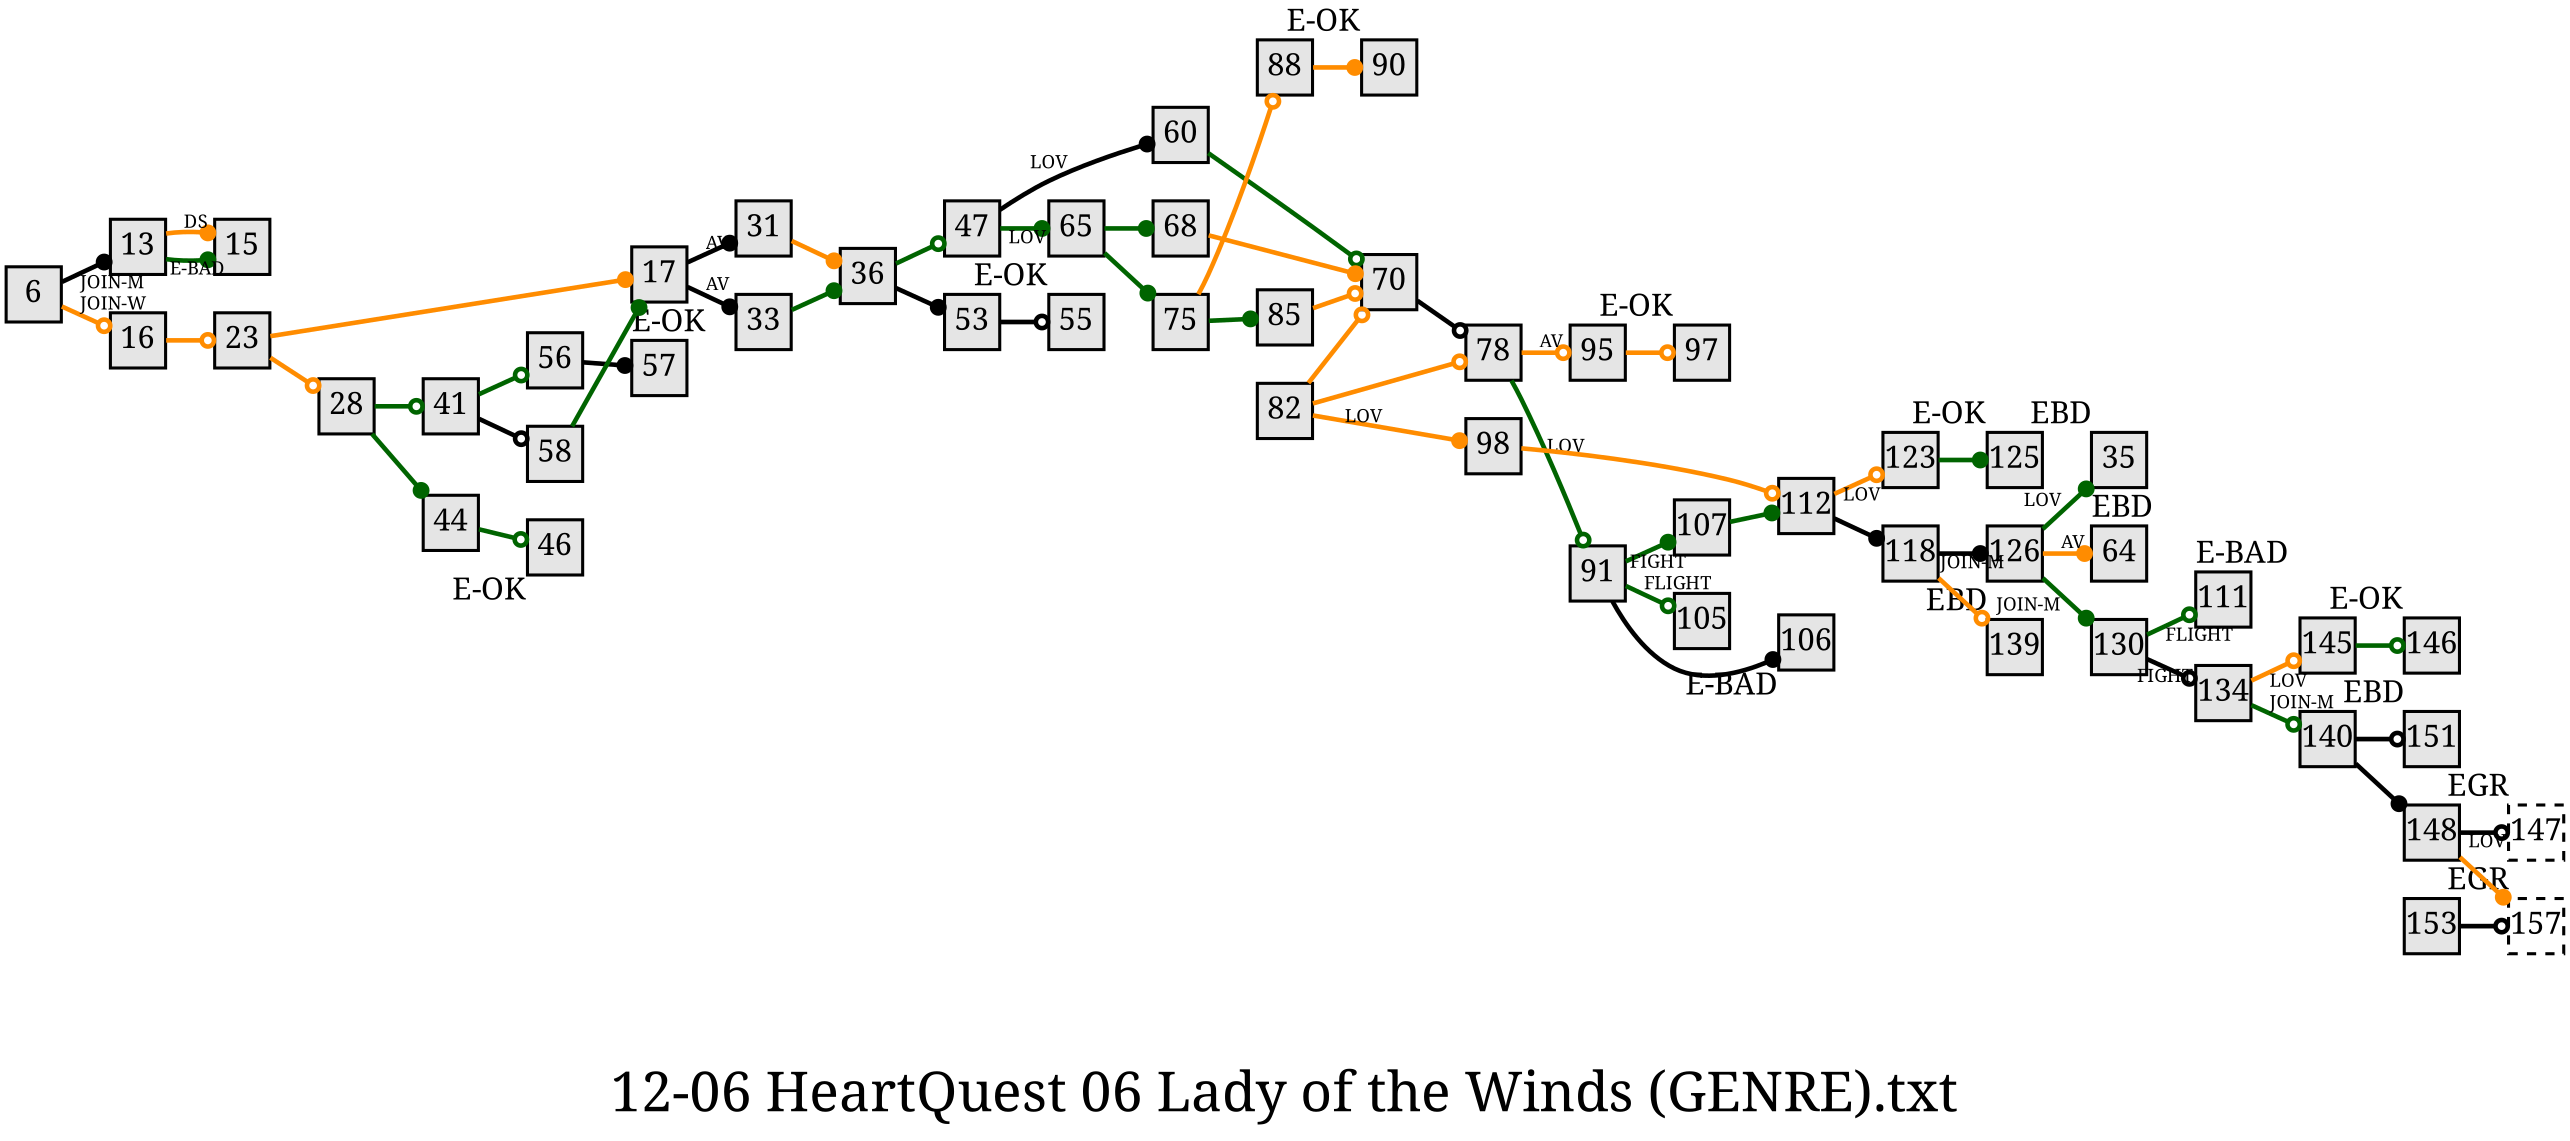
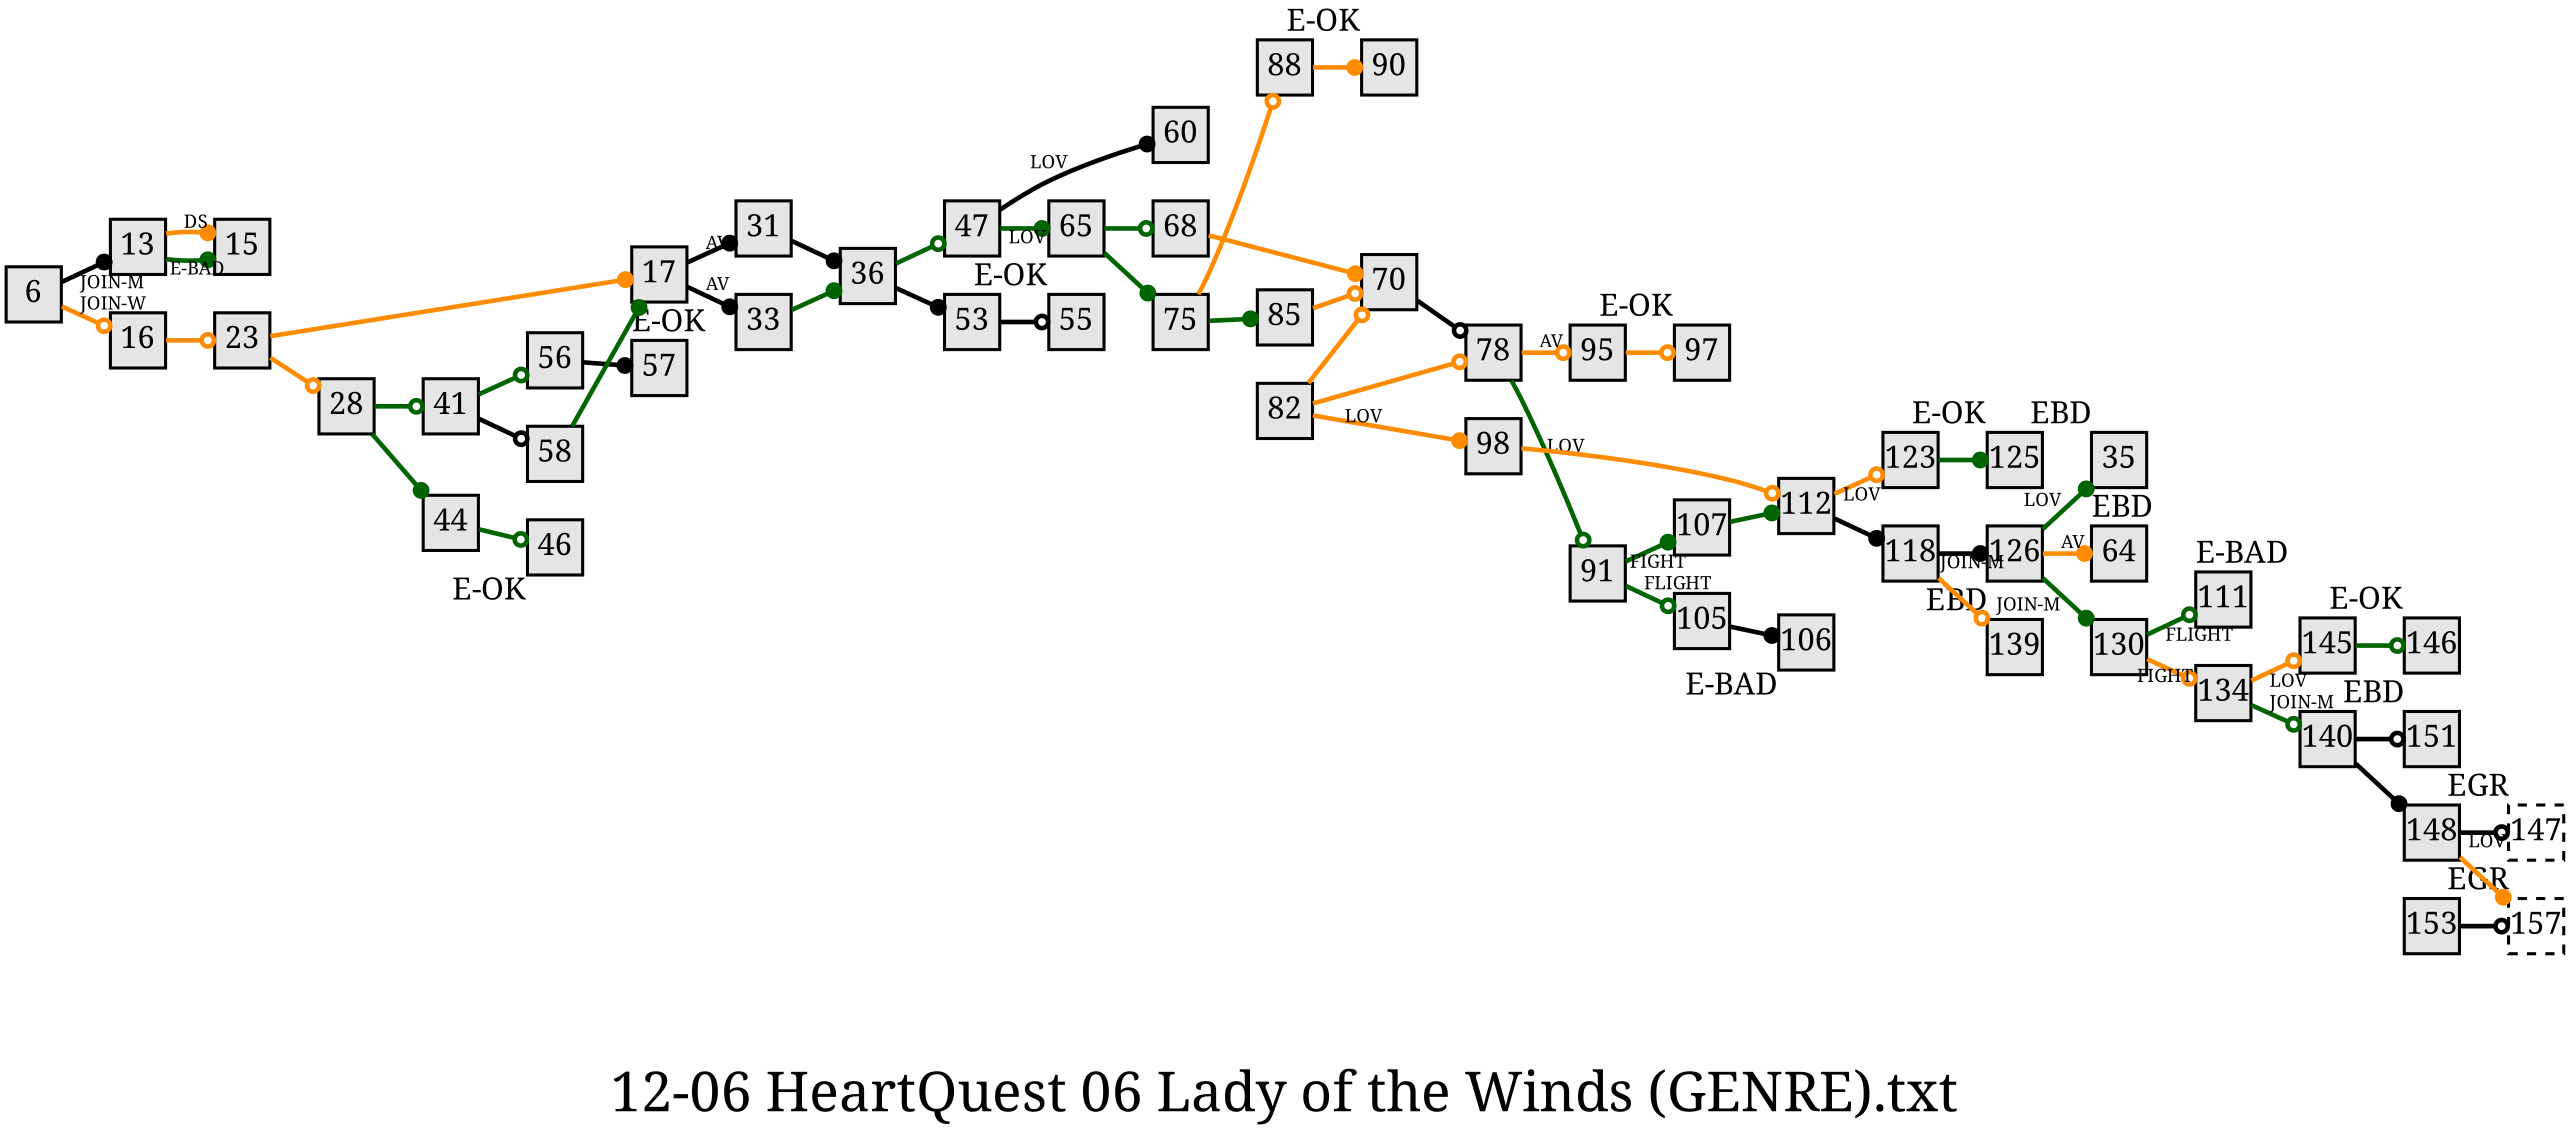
edge "60" -> "70": removed
edge "65" -> "68": arrowhead dot -> odot
edge "31" -> "36": color darkorange -> black
edge "130" -> "134": color black -> darkorange
edge "91" -> "106 E-BAD": now "105" -> "106 E-BAD"
